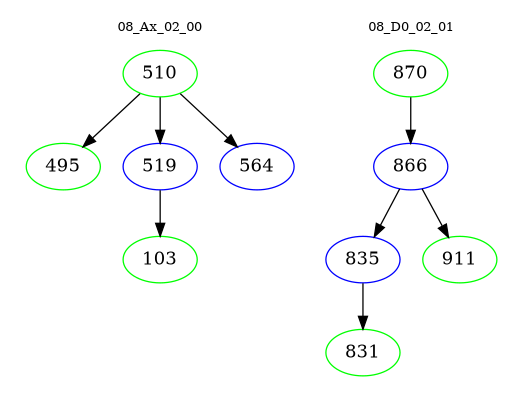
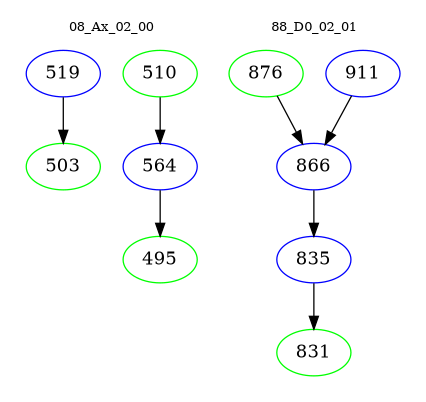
cluster "08_D0_02_01": label "08_D0_02_01" -> "88_D0_02_01"
node "870": label "870" -> "876"
edge "510" -> "519": removed
edge "510" -> "495": now "564" -> "495"
edge "866" -> "911": reversed
node "103": label "103" -> "503"
node "911": color green -> blue
